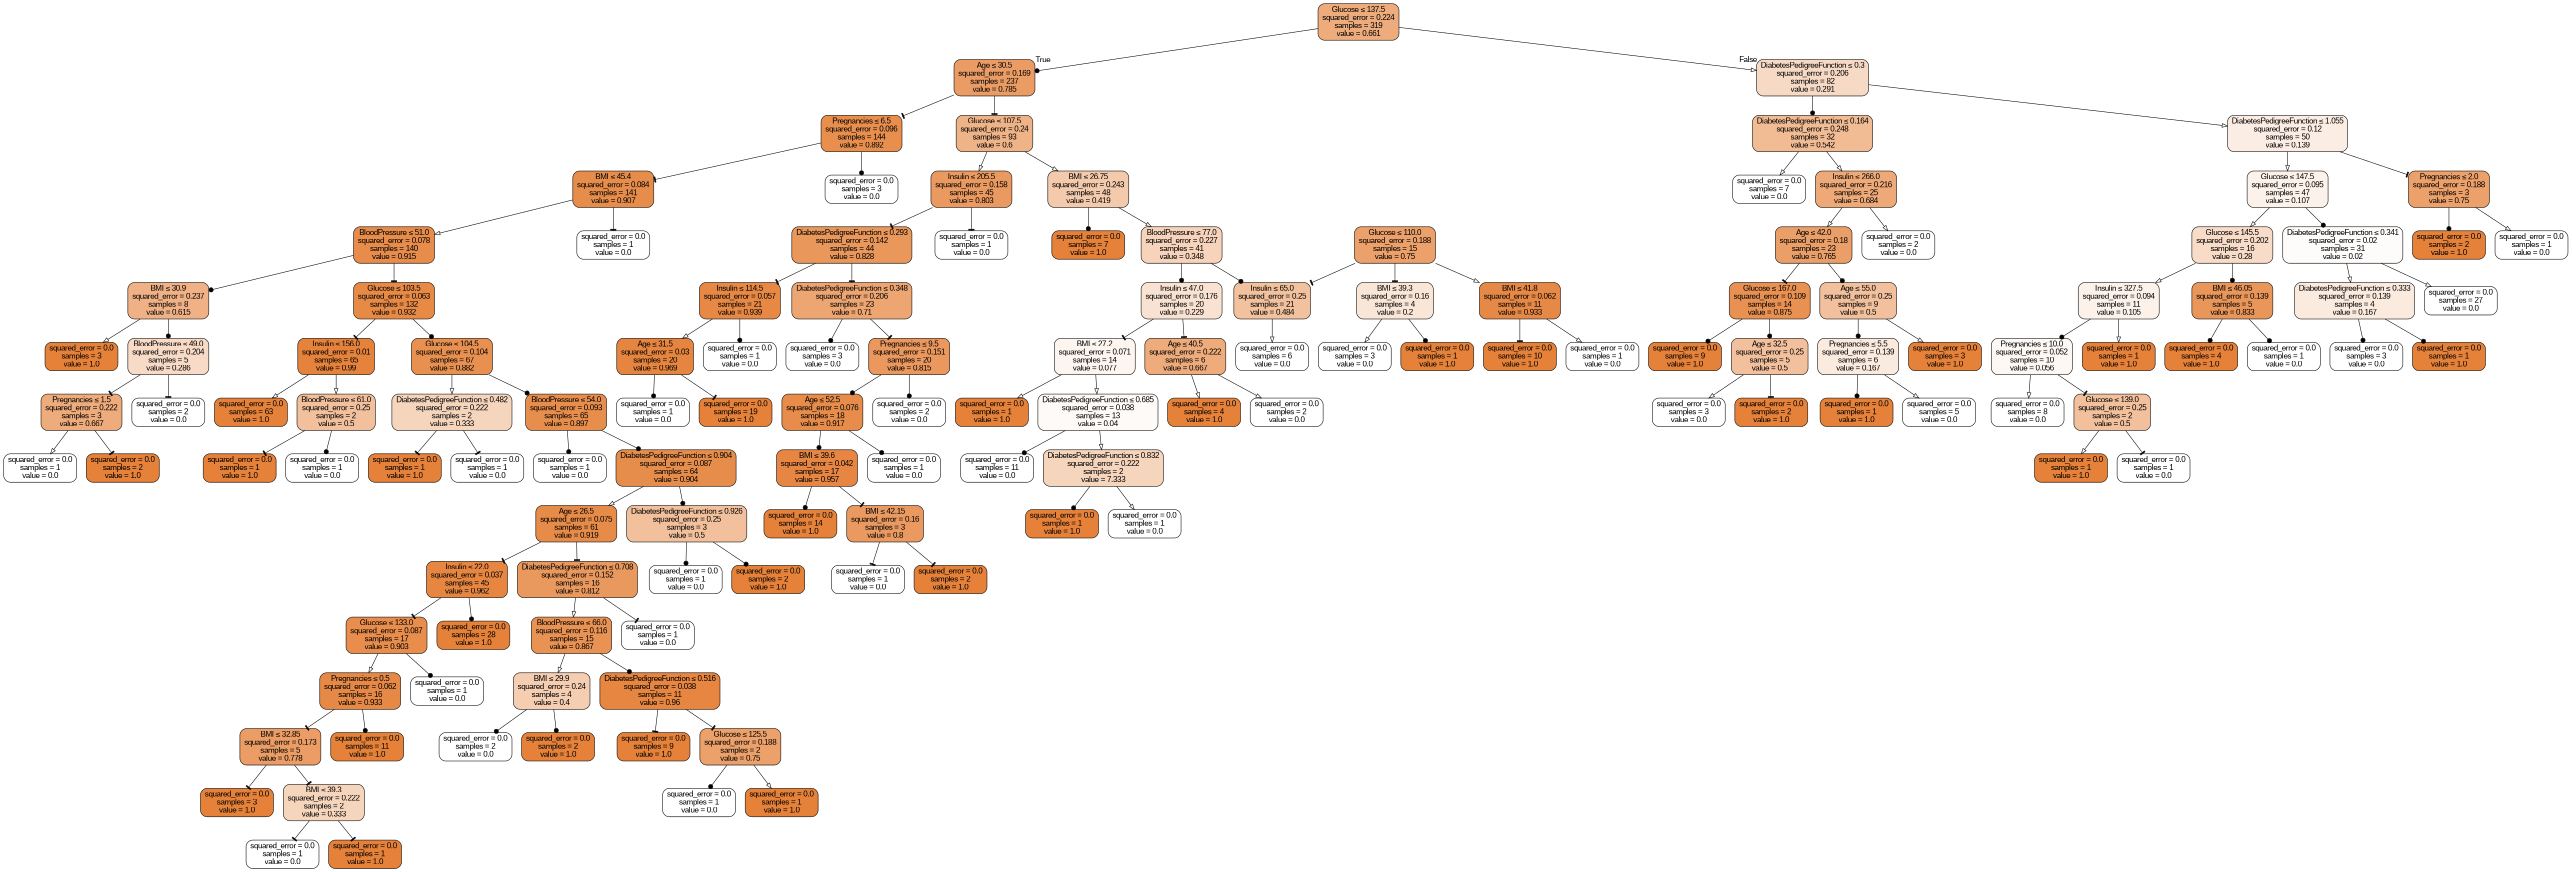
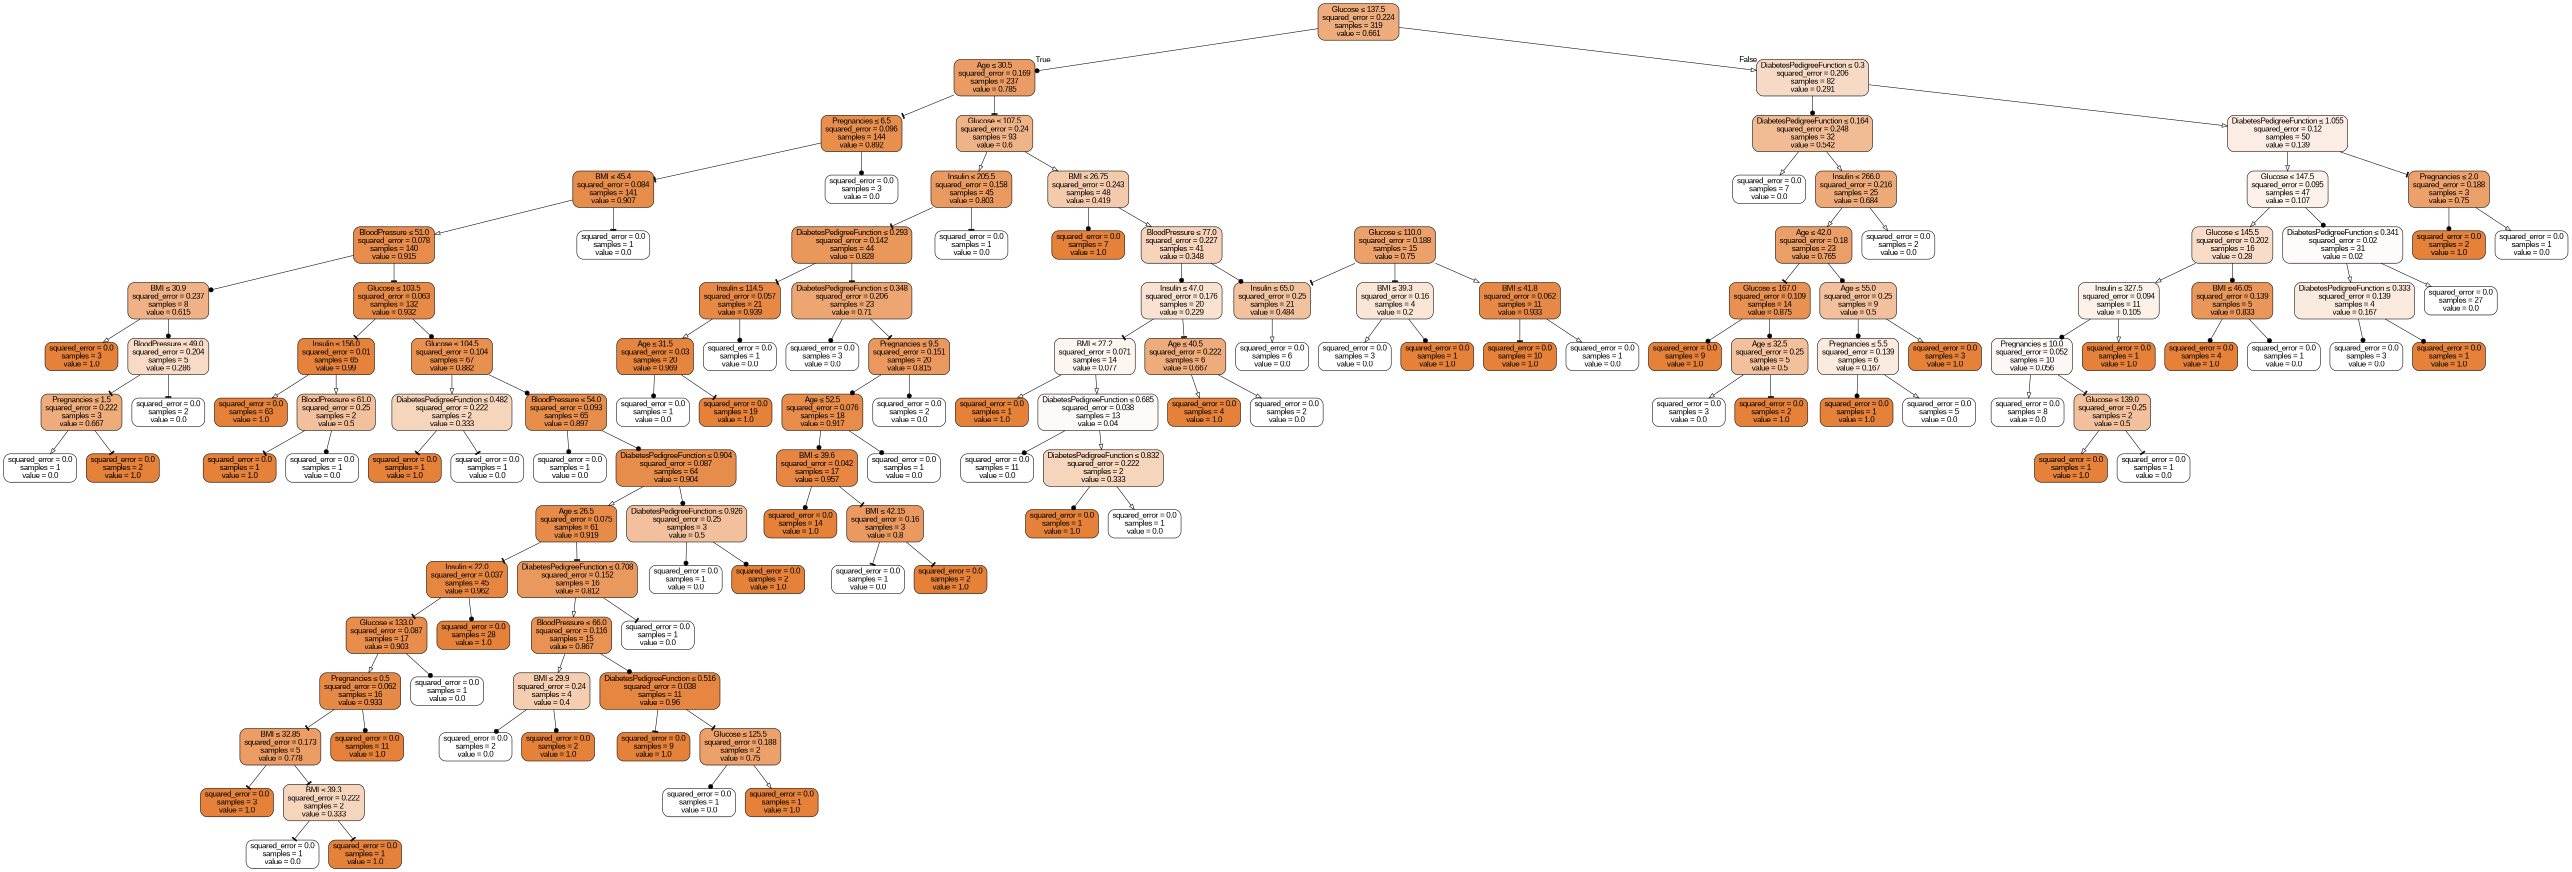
node "DiabetesPedigreeFunction ≤ 0.832": text "value = 7.333" -> "value = 0.333"
